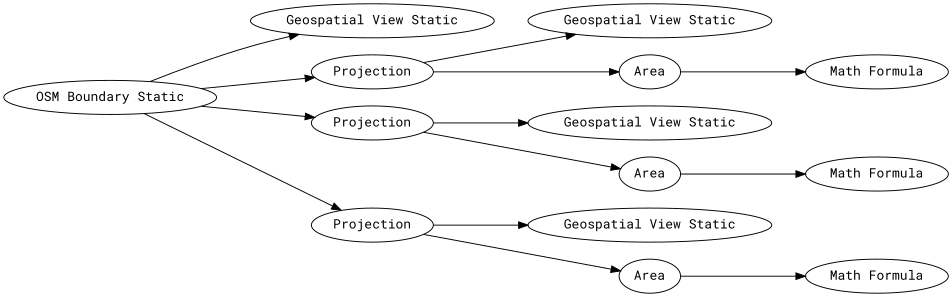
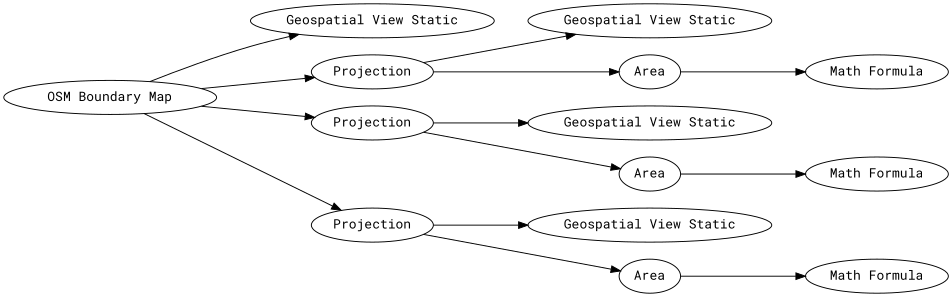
node "OSM Boundary Static": label "OSM Boundary Static" -> "OSM Boundary Map"
